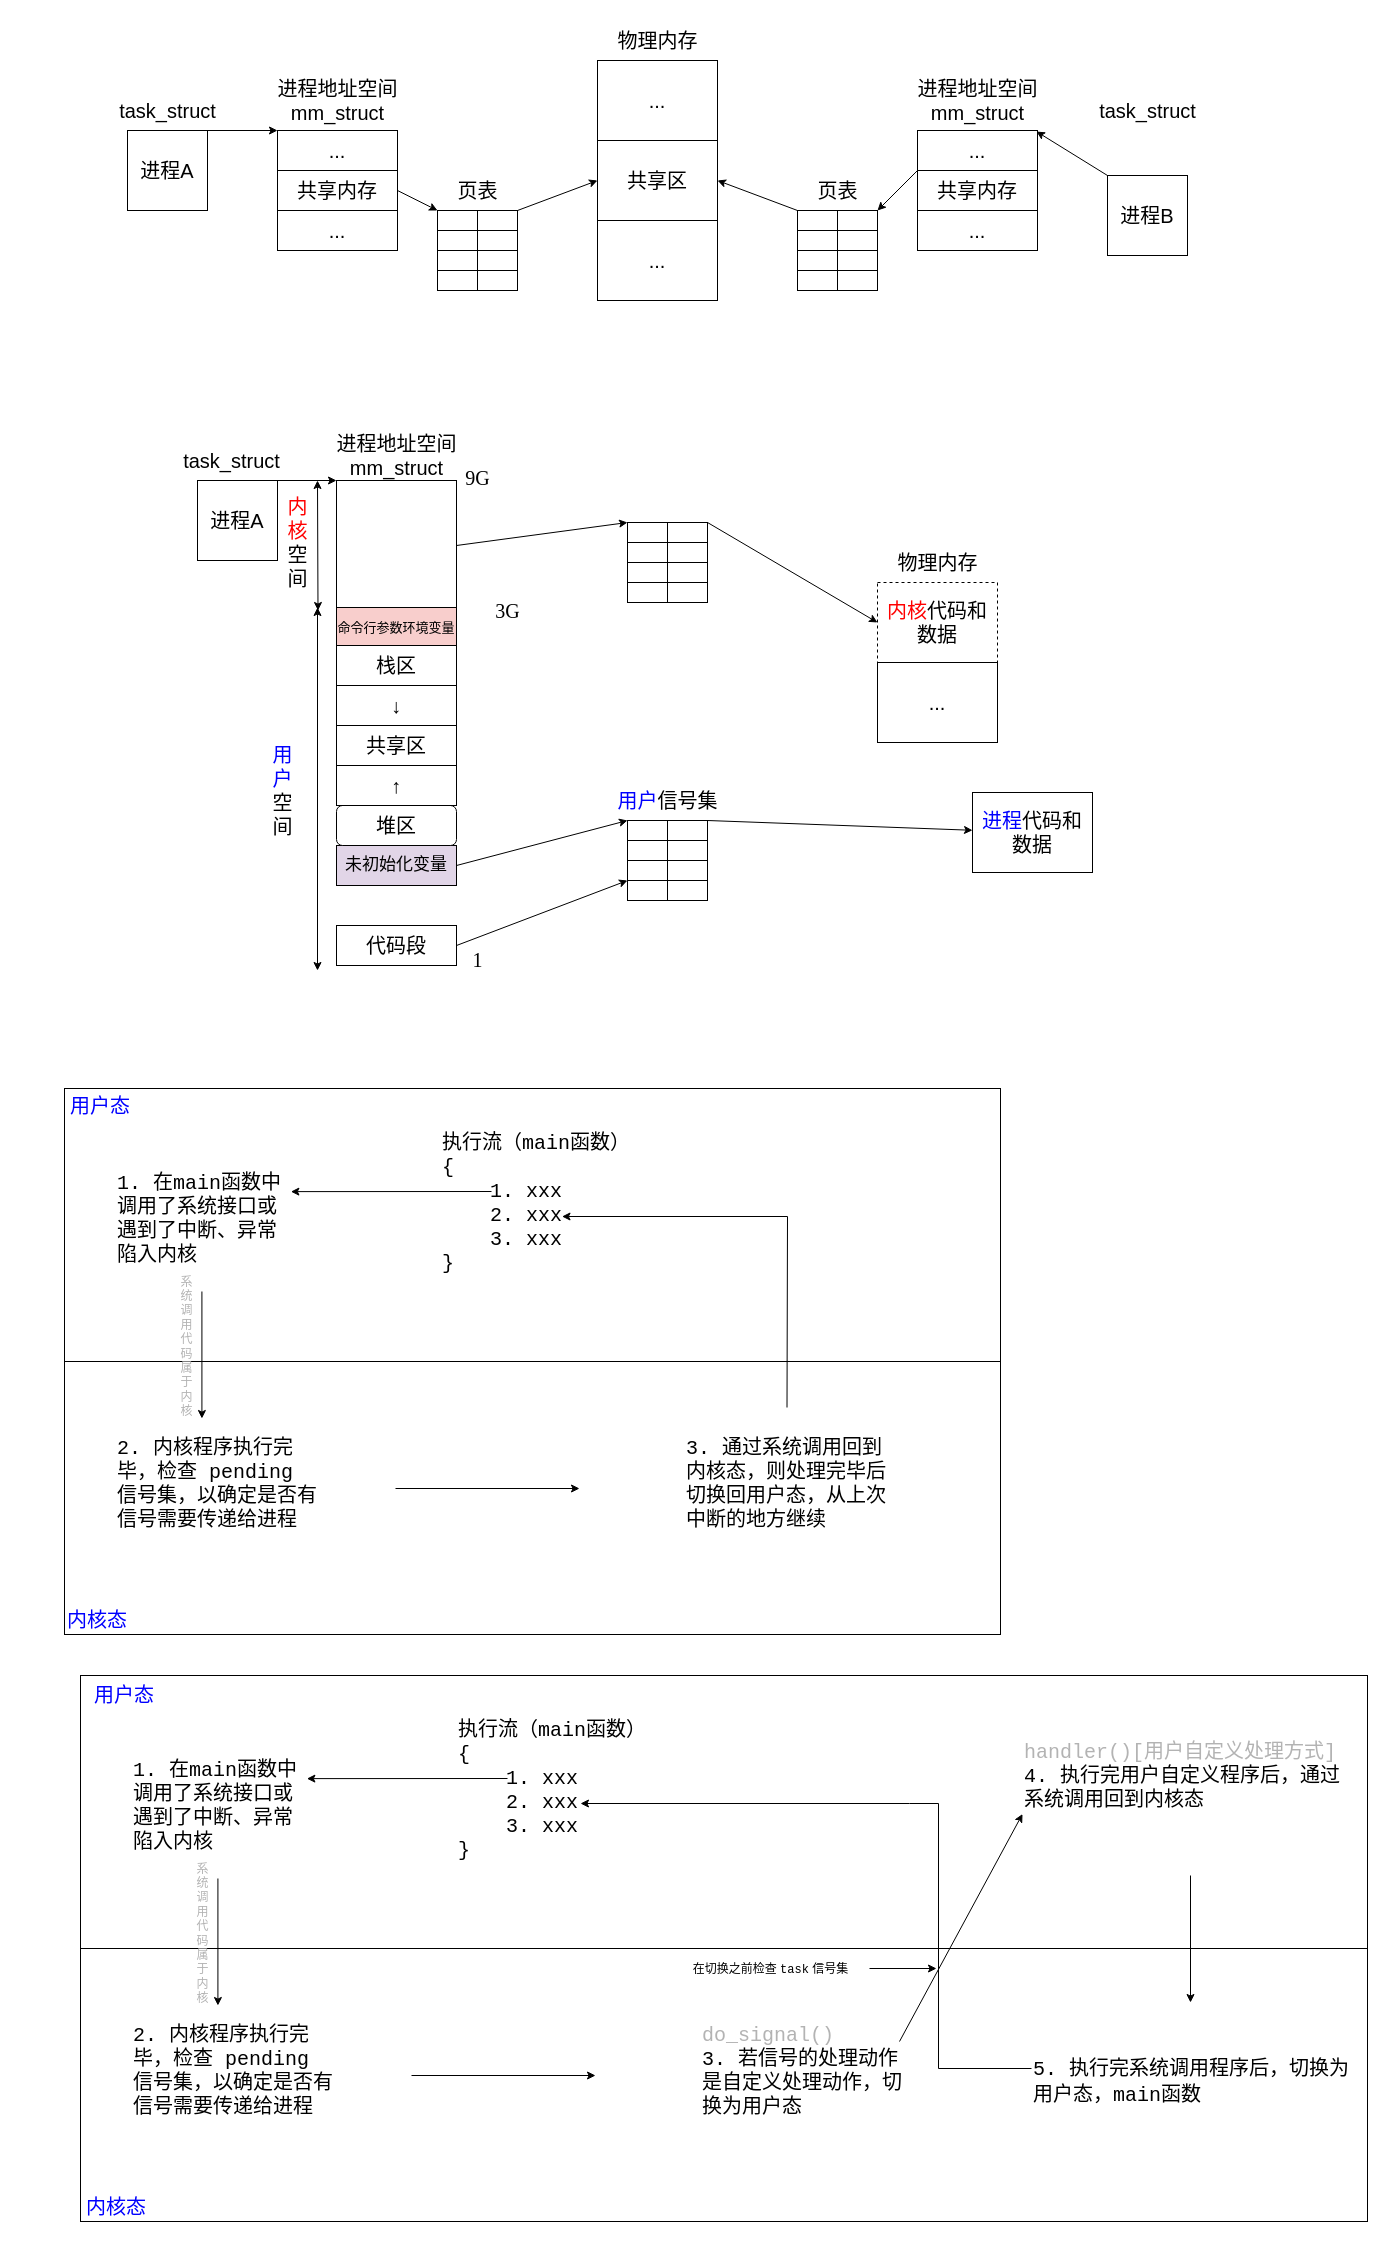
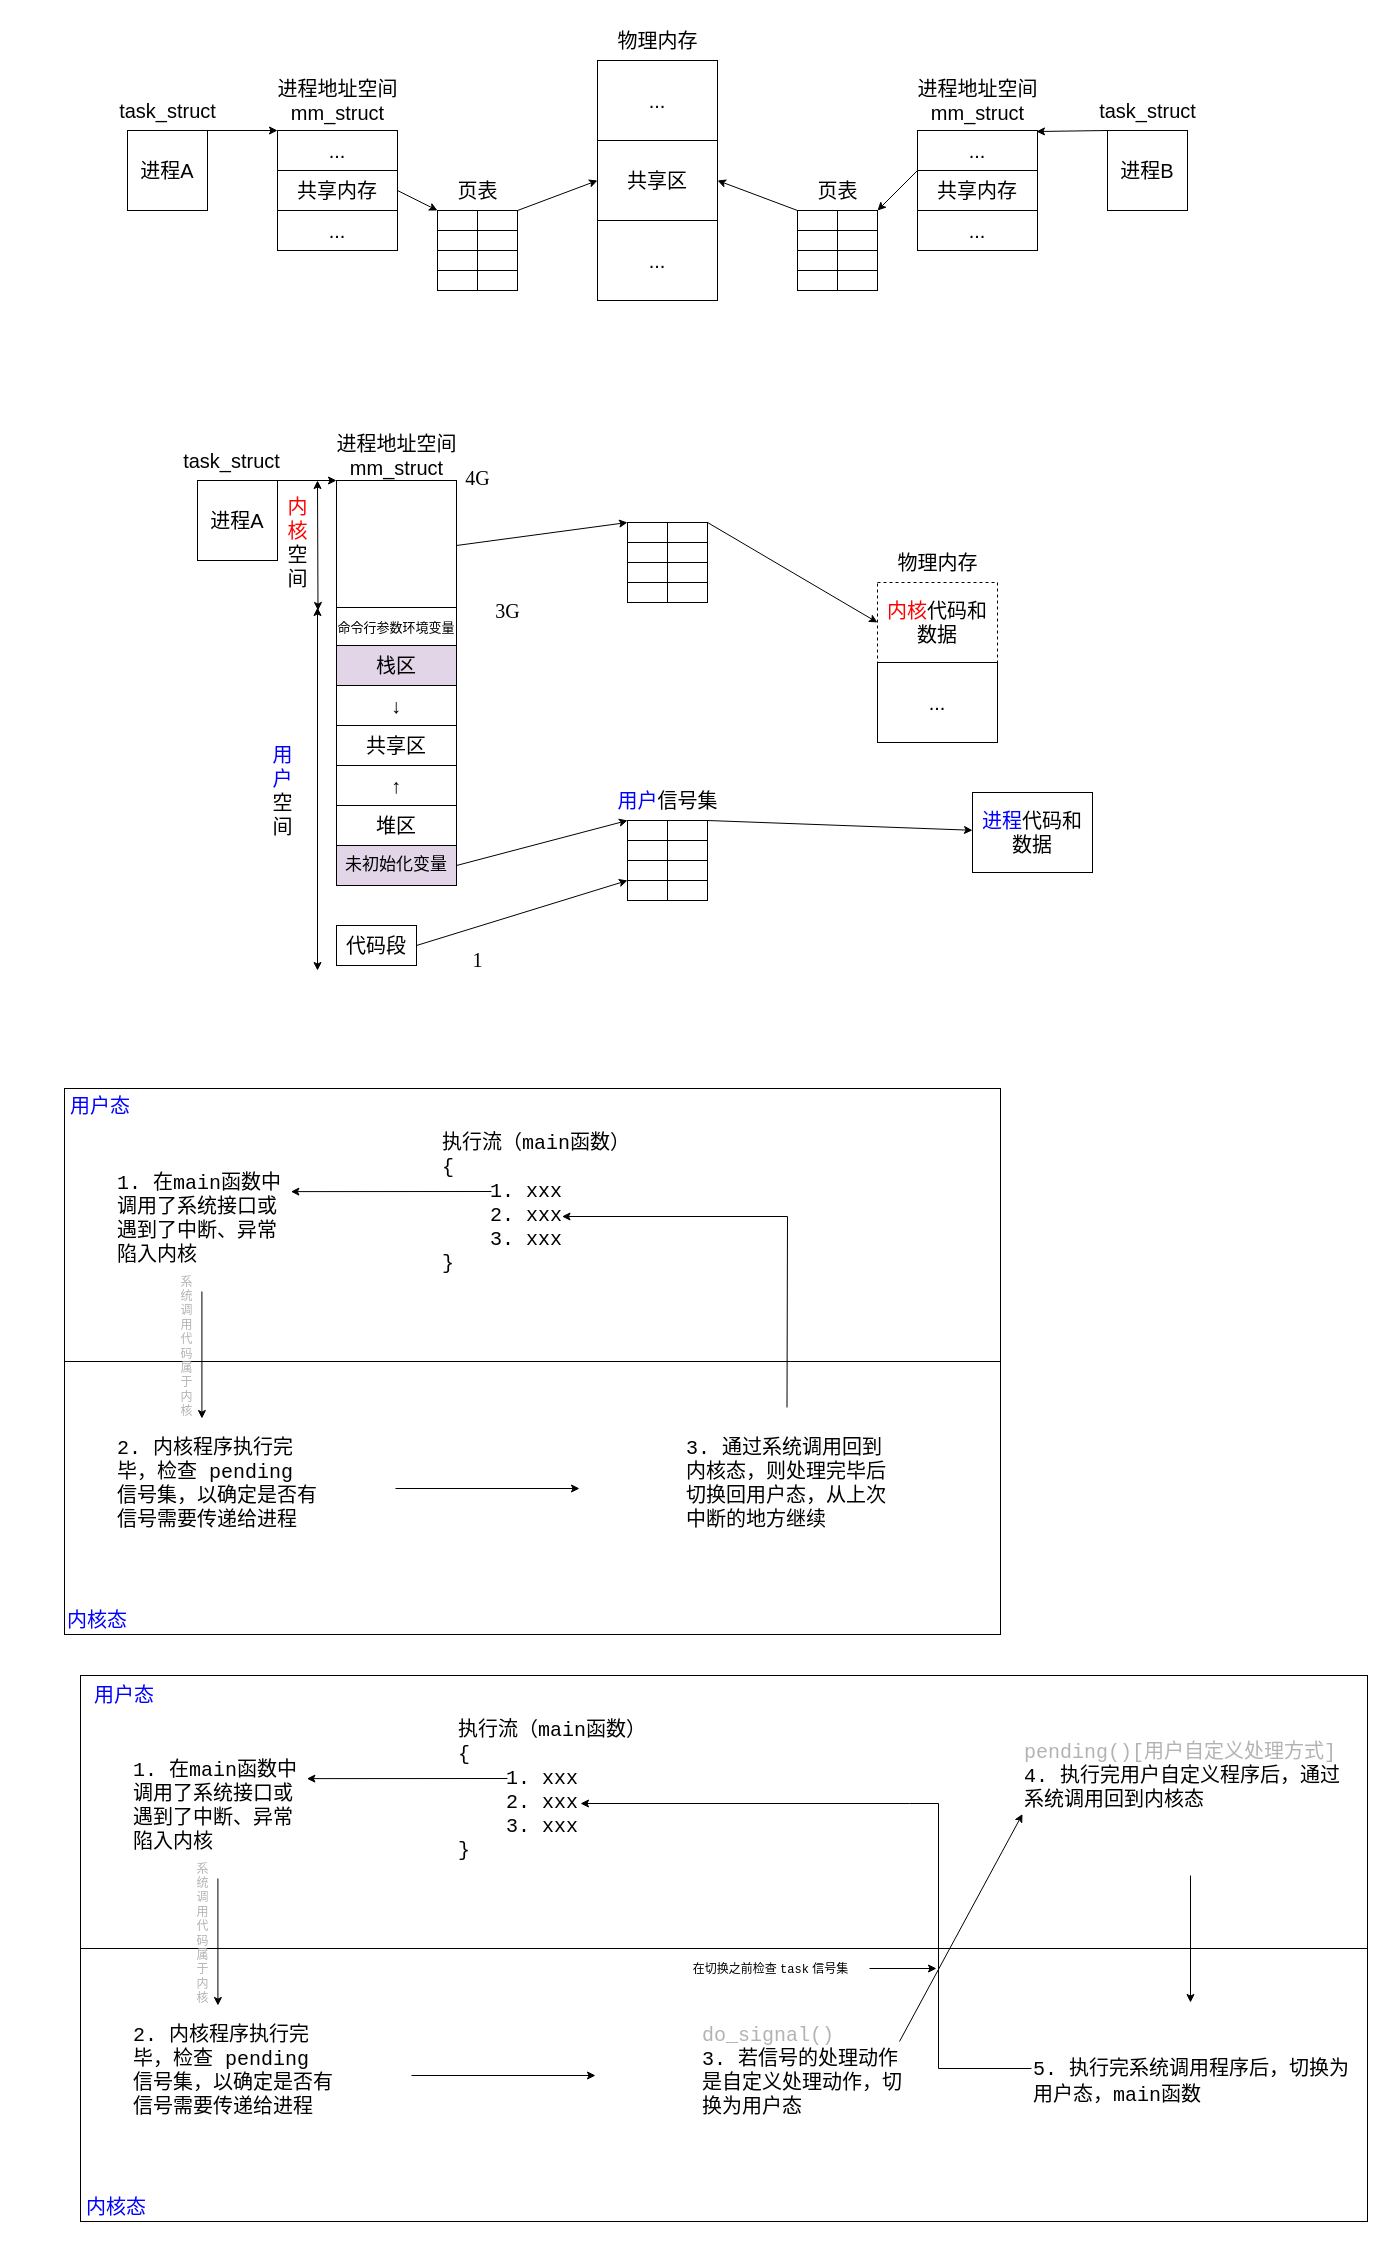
node "进程B": moved (1148, 216) -> (1148, 171)
node "9G": label "9G" -> "4G"
node "命令行参数环境变量": fillcolor #f8cecc -> #ffffff
node "栈区": fillcolor #ffffff -> #e1d5e7
node "堆区": shape rounded rectangle -> rectangle
node "代码段": size 120x40 -> 80x40
node "handler()[用户自定义处理方式] 4. 执行完用户自定义程序后，通过系统调用回到内核态": label "handler()[用户自定义处理方式] 4. 执行完用户自定义程序后，通过系统调用回到内核态" -> "pending()[用户自定义处理方式] 4. 执行完用户自定义程序后，通过系统调用回到内核态"
